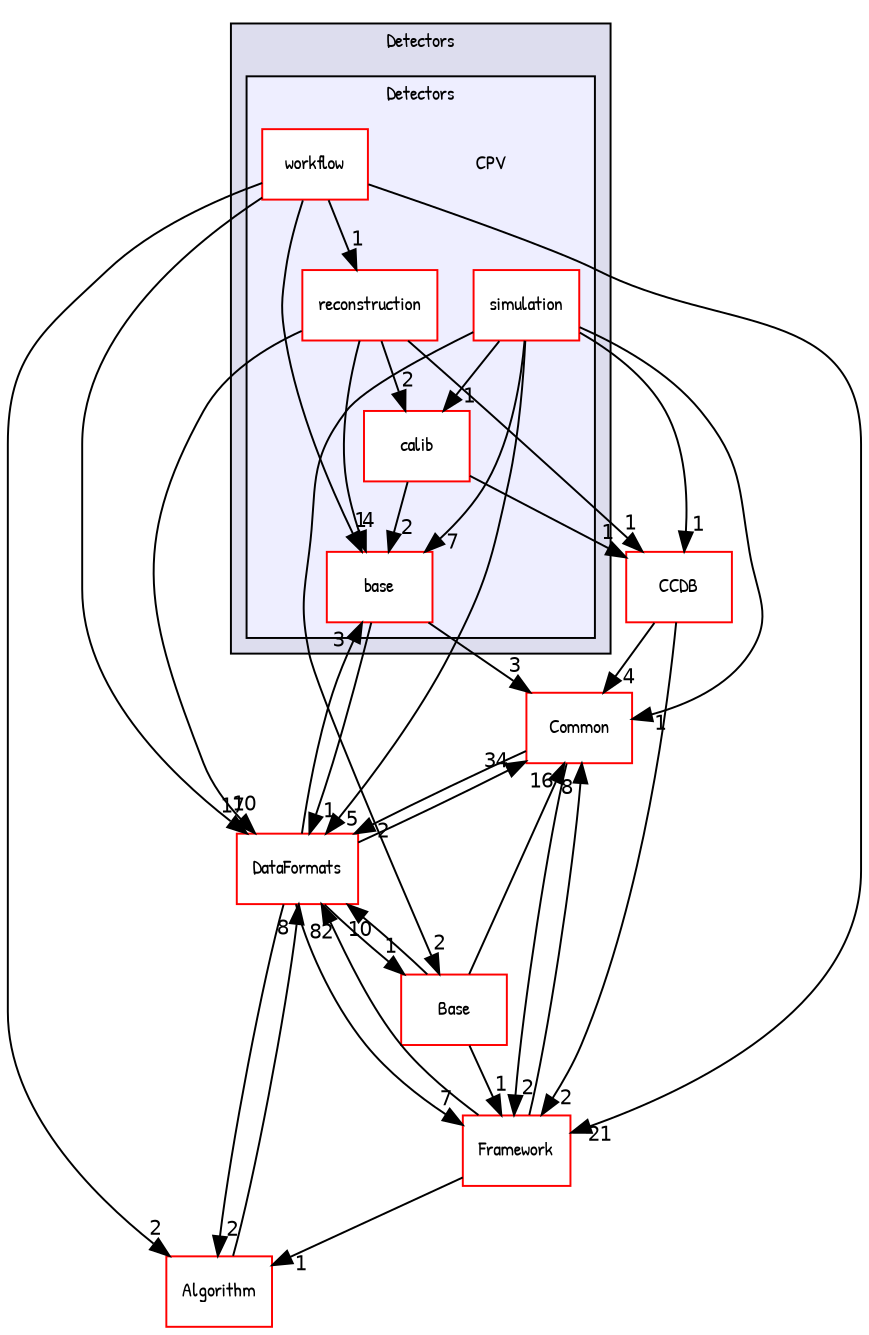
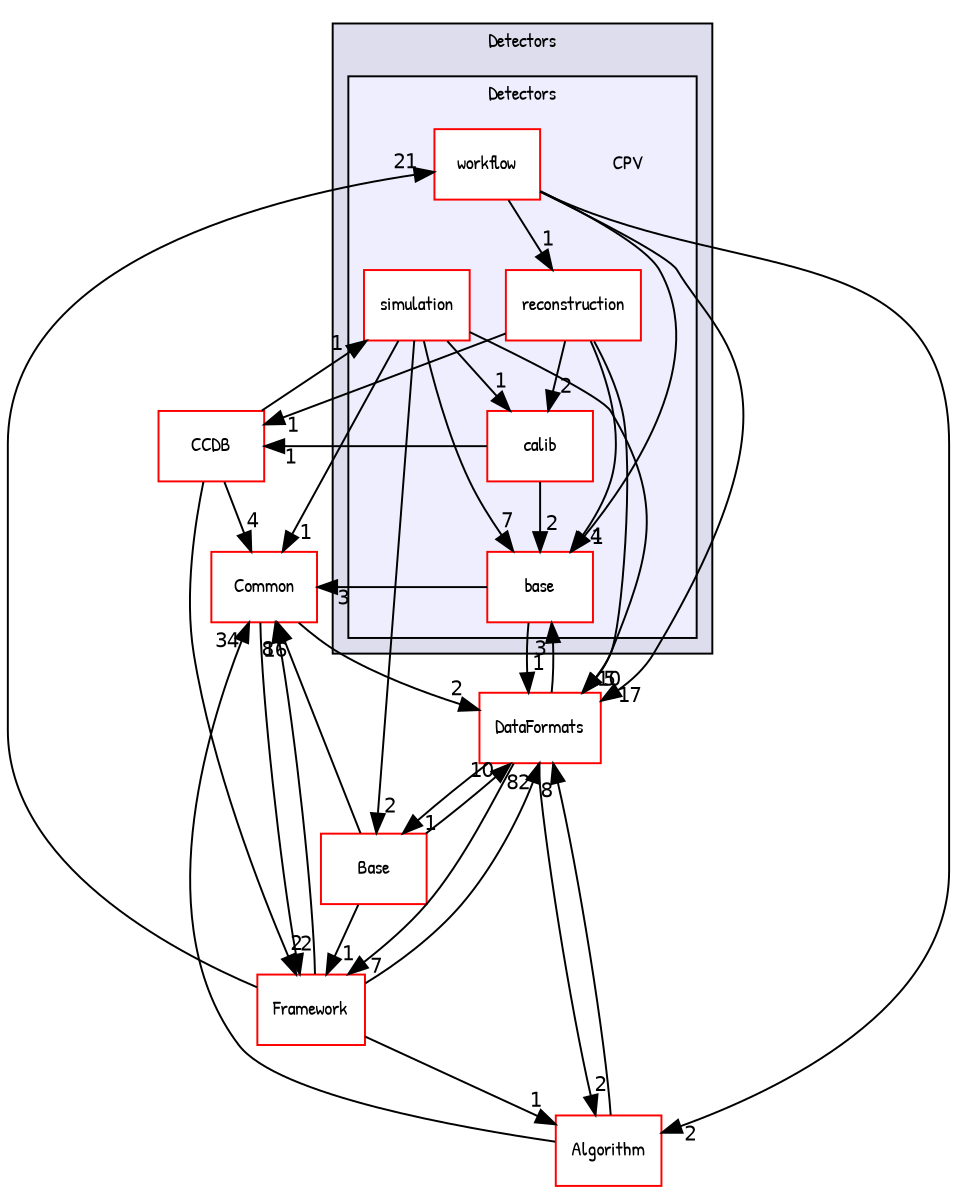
edge "simulation" -> "CCDB": reversed
edge "workflow" -> "Framework": reversed
edge "DataFormats" -> "Common": now "Algorithm" -> "Common"
